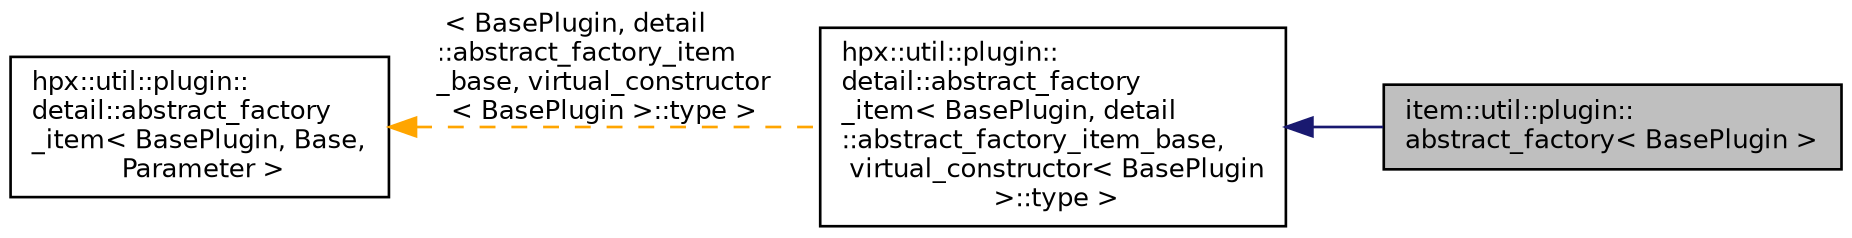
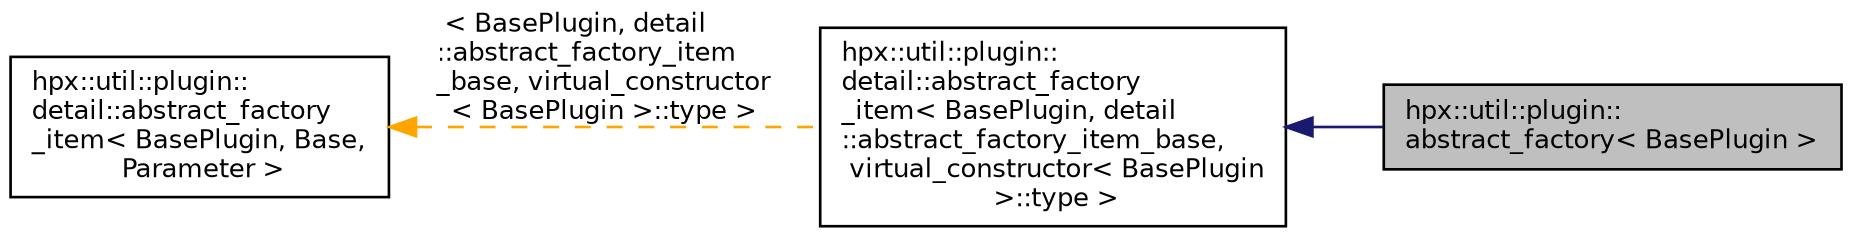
node "item::util::plugin:: abstract_factory< BasePlugin >": label "item::util::plugin:: abstract_factory< BasePlugin >" -> "hpx::util::plugin:: abstract_factory< BasePlugin >"
